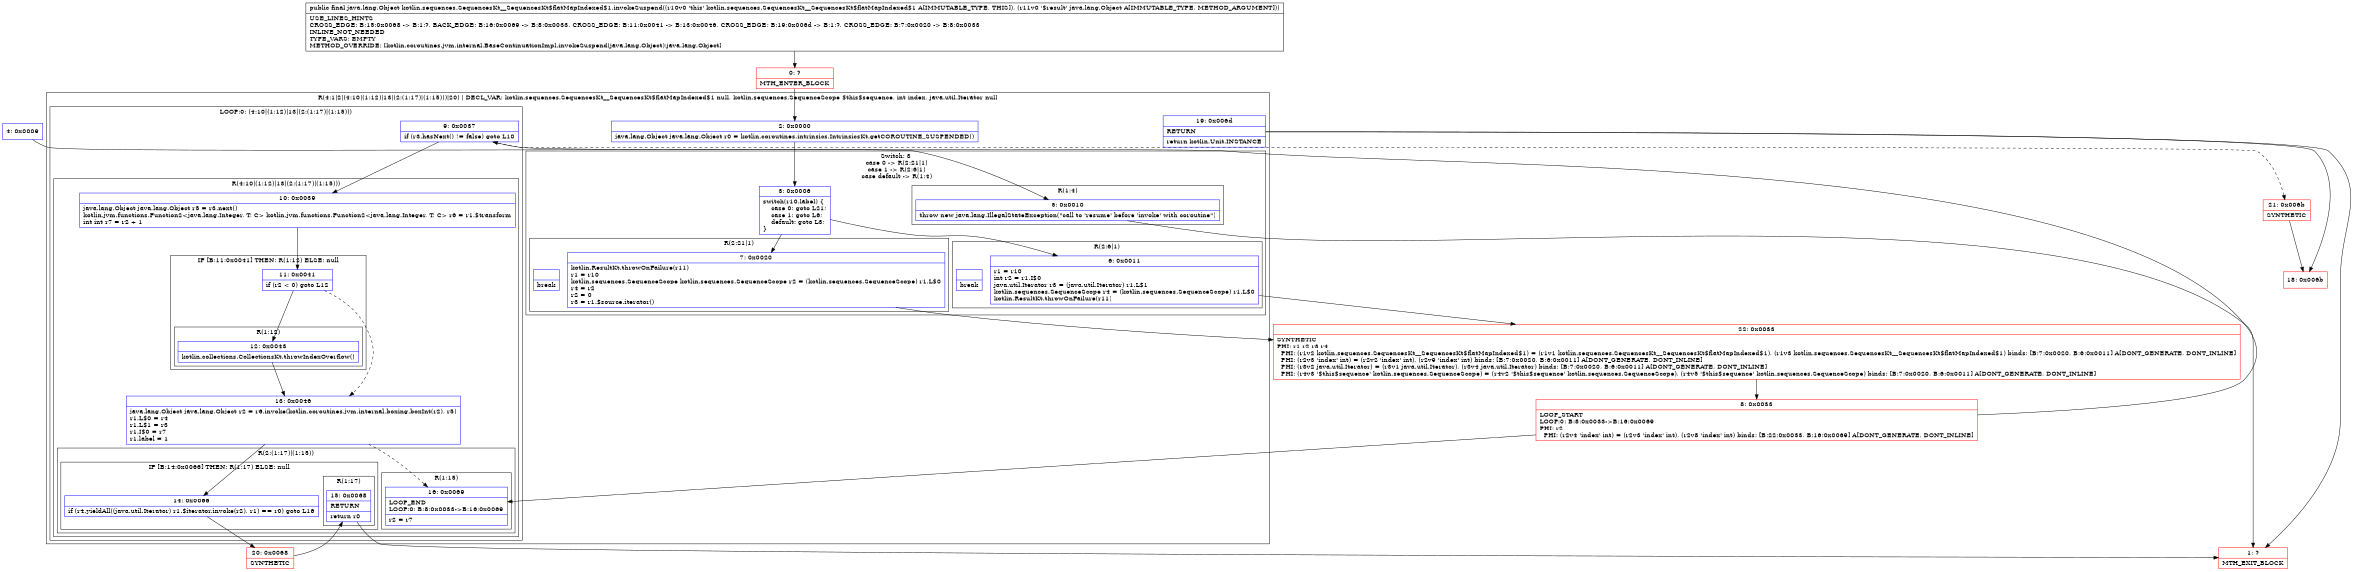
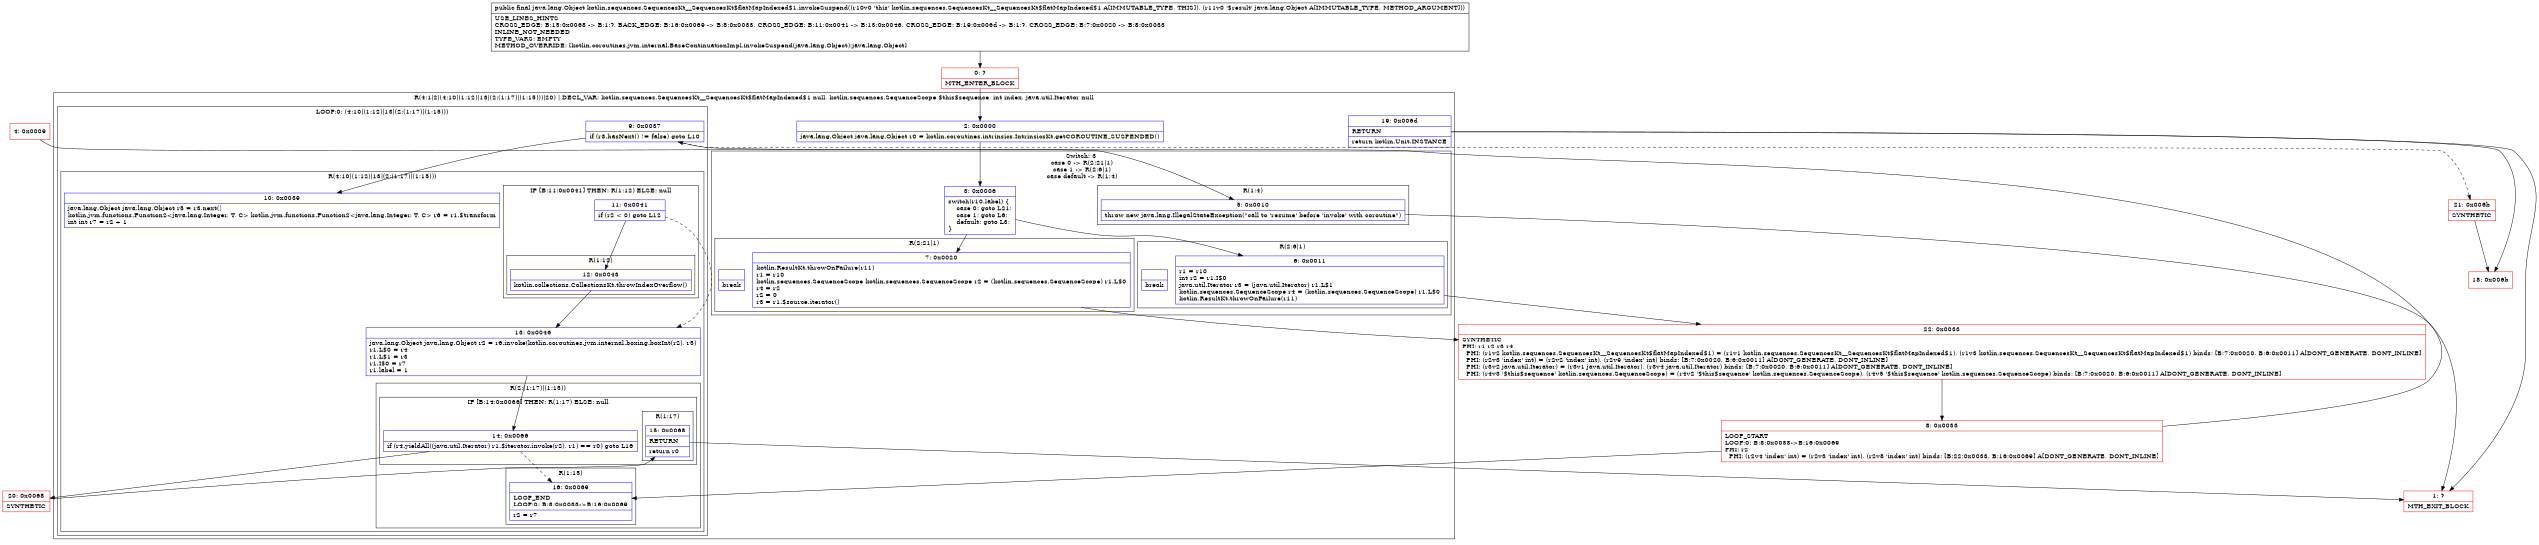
node "4: 0x0009": color blue -> red
edge "10: 0x0039" -> "11: 0x0041": removed
edge "13: 0x0046" -> "16: 0x0069": now "14: 0x0066" -> "16: 0x0069"
